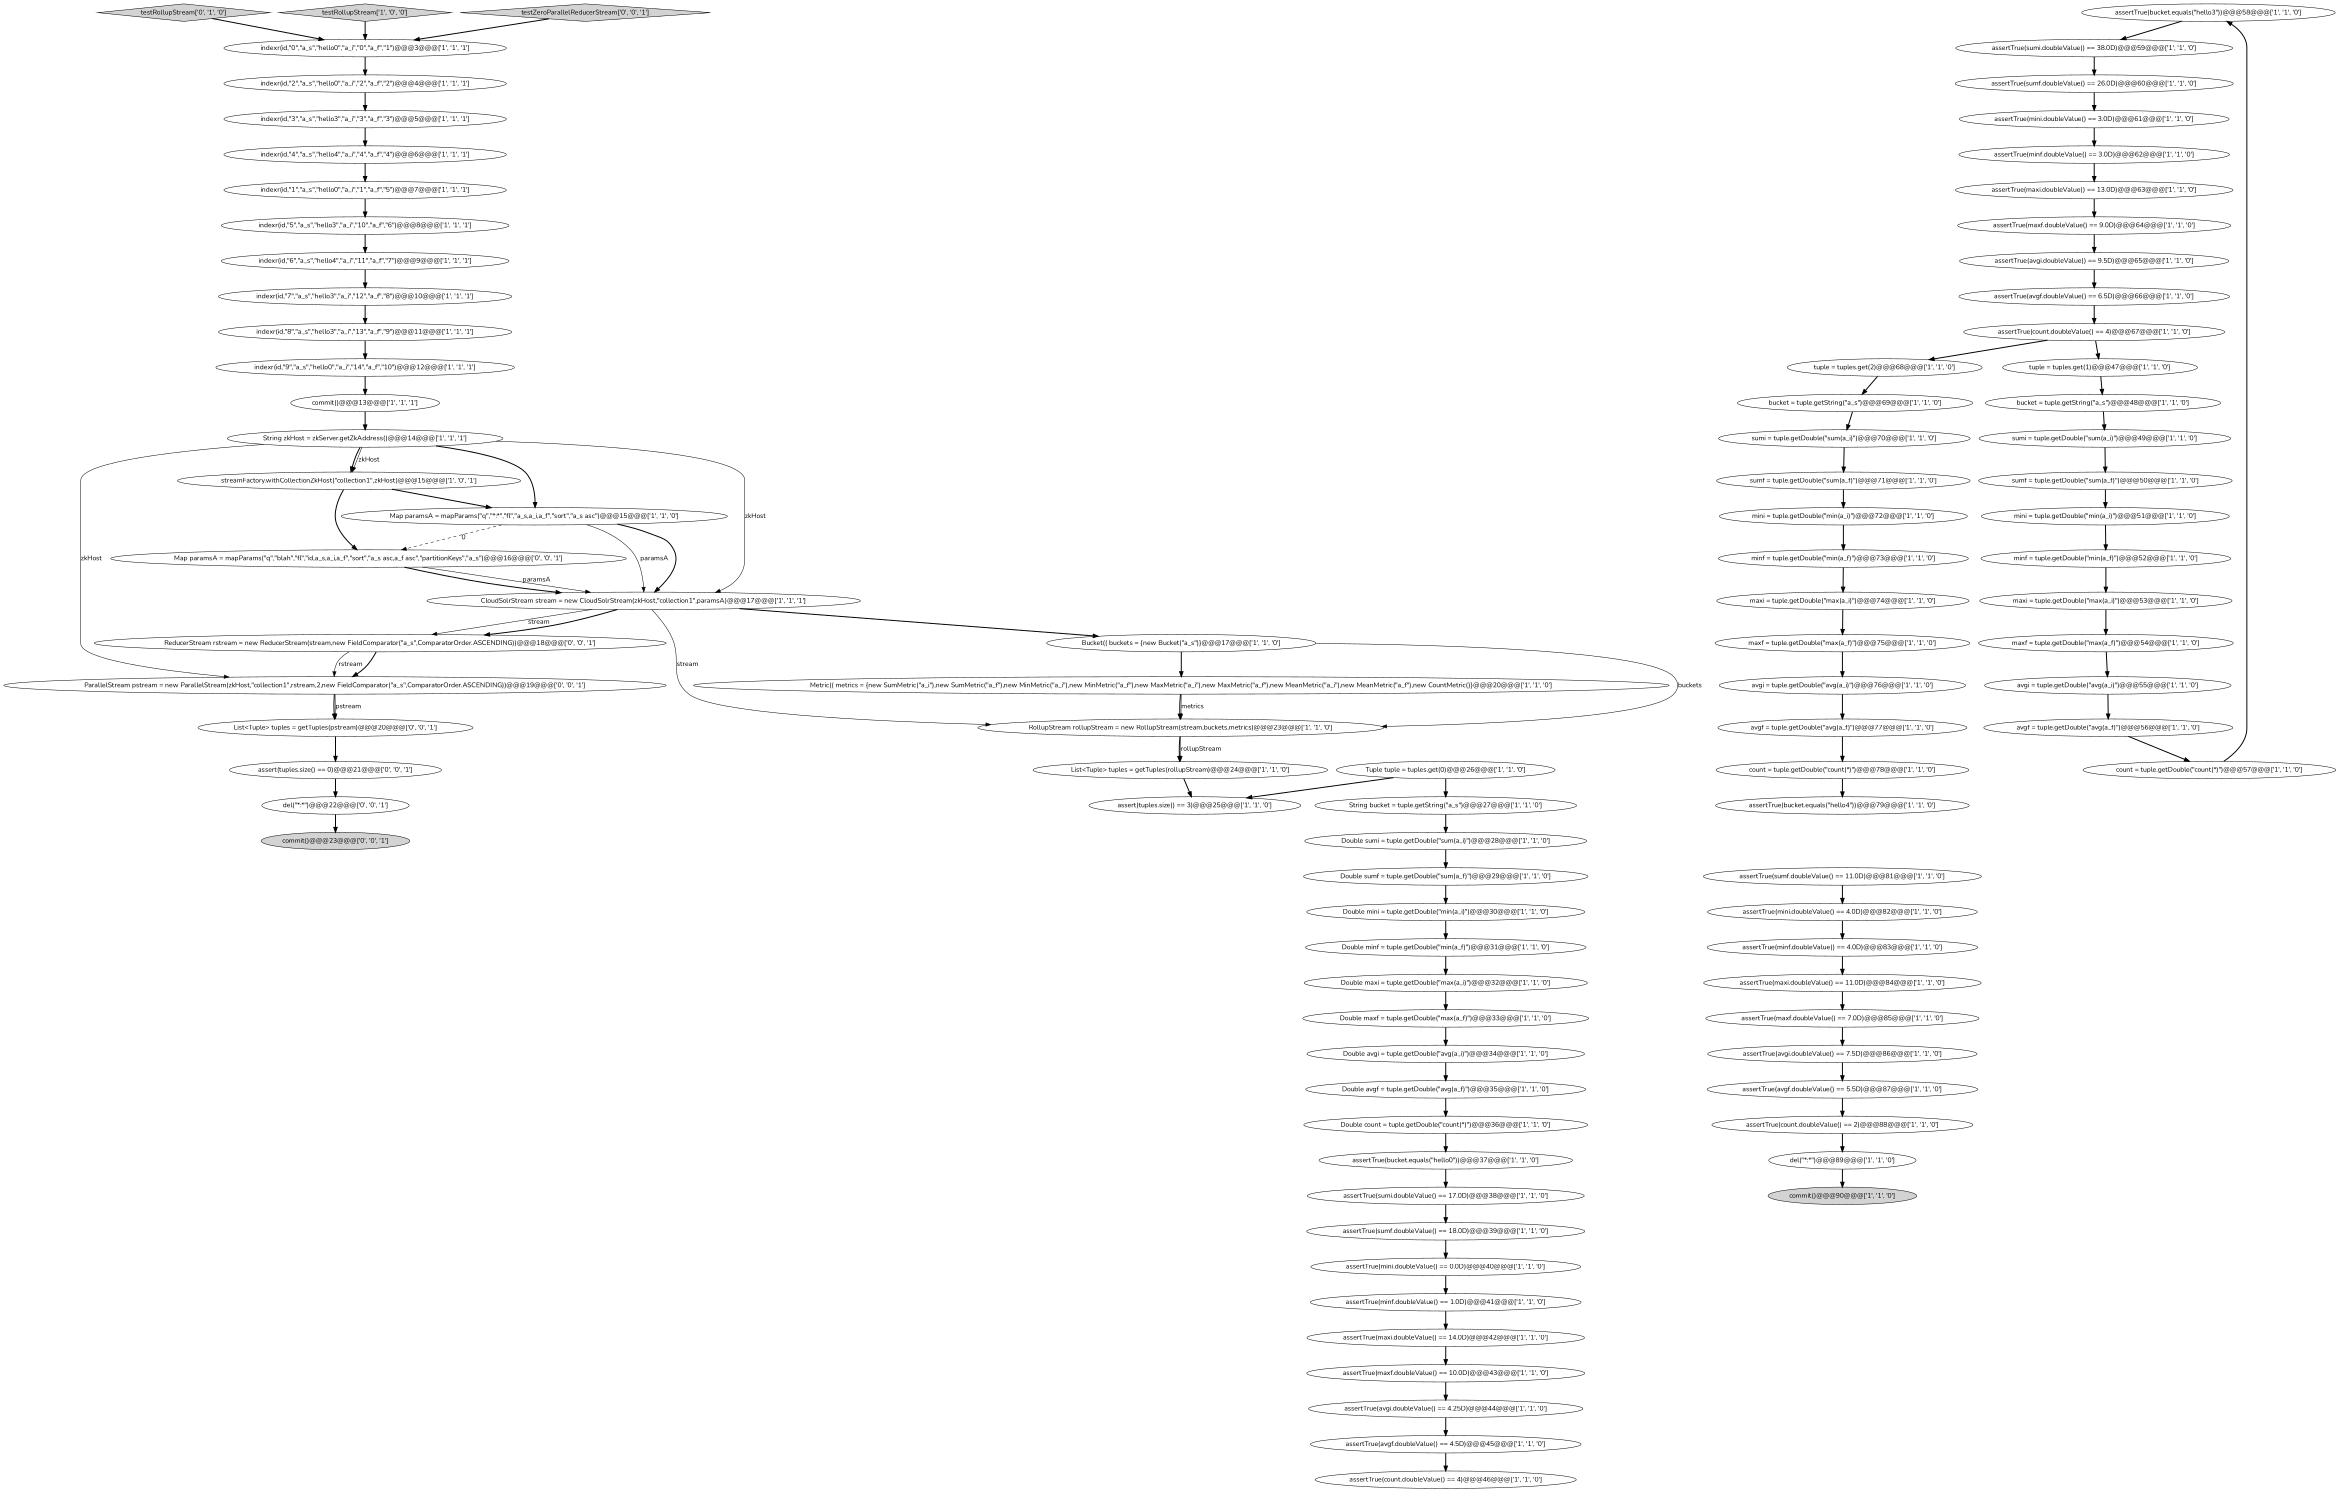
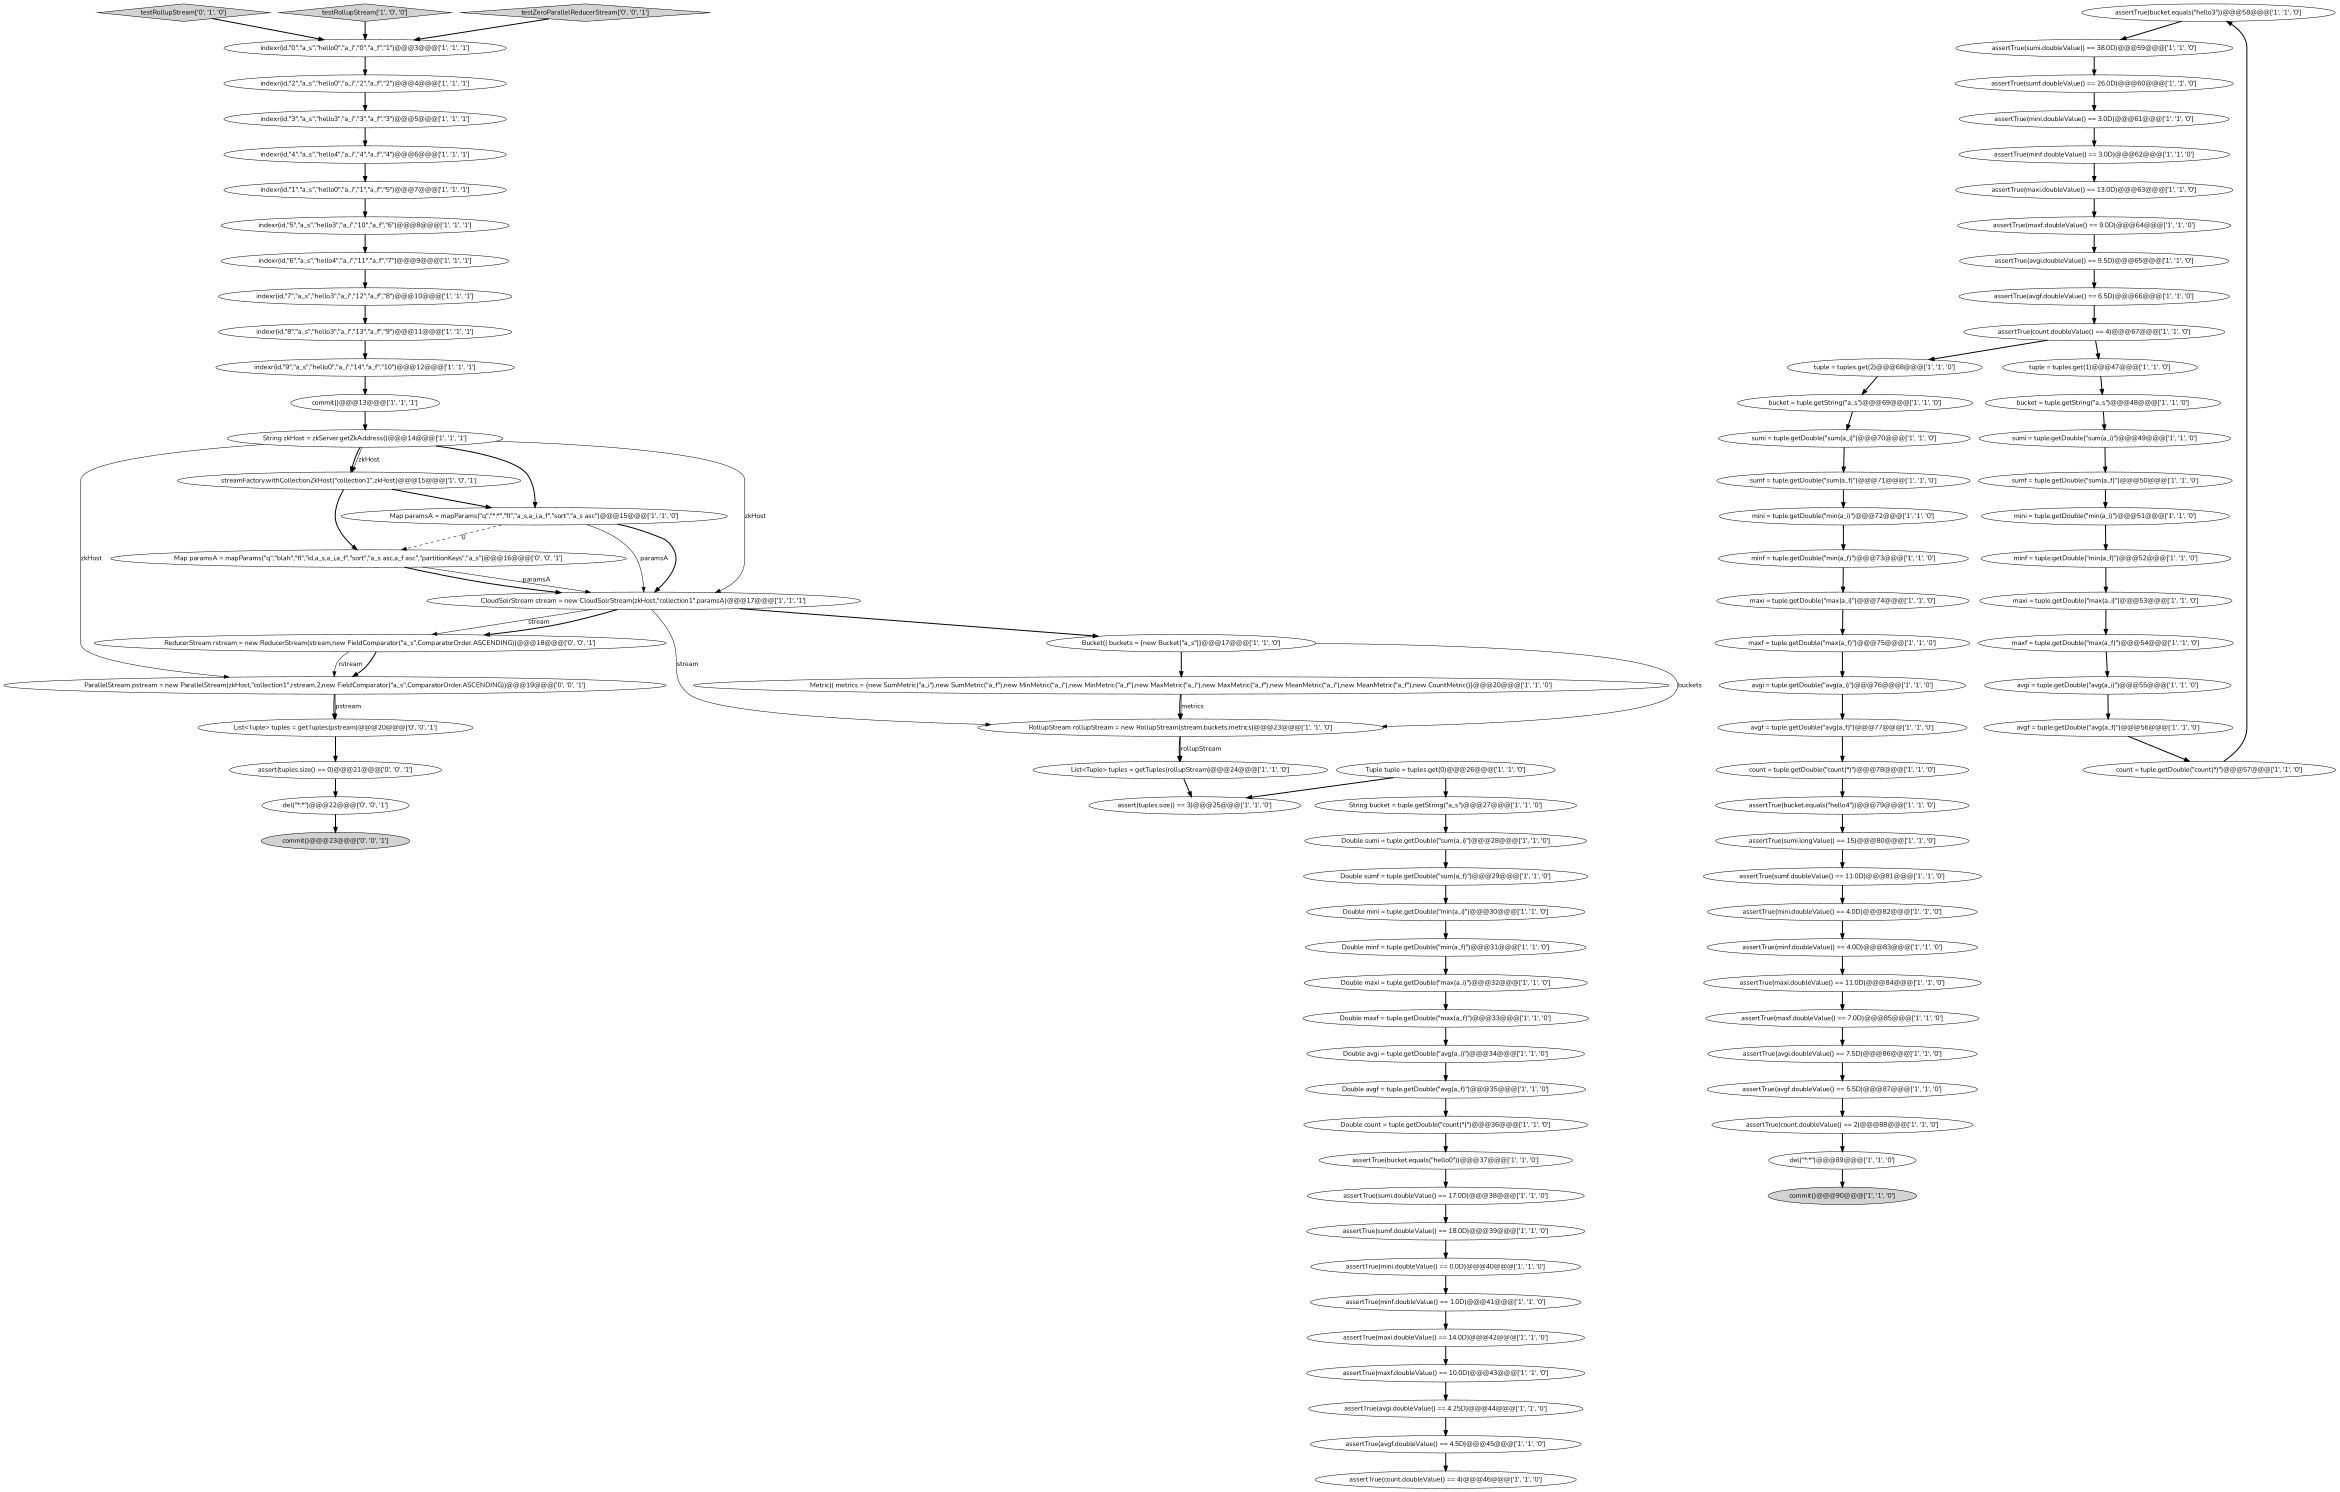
node "assertTrue(sumi.longValue() == 15)@@@80@@@['1', '1', '0']": added
